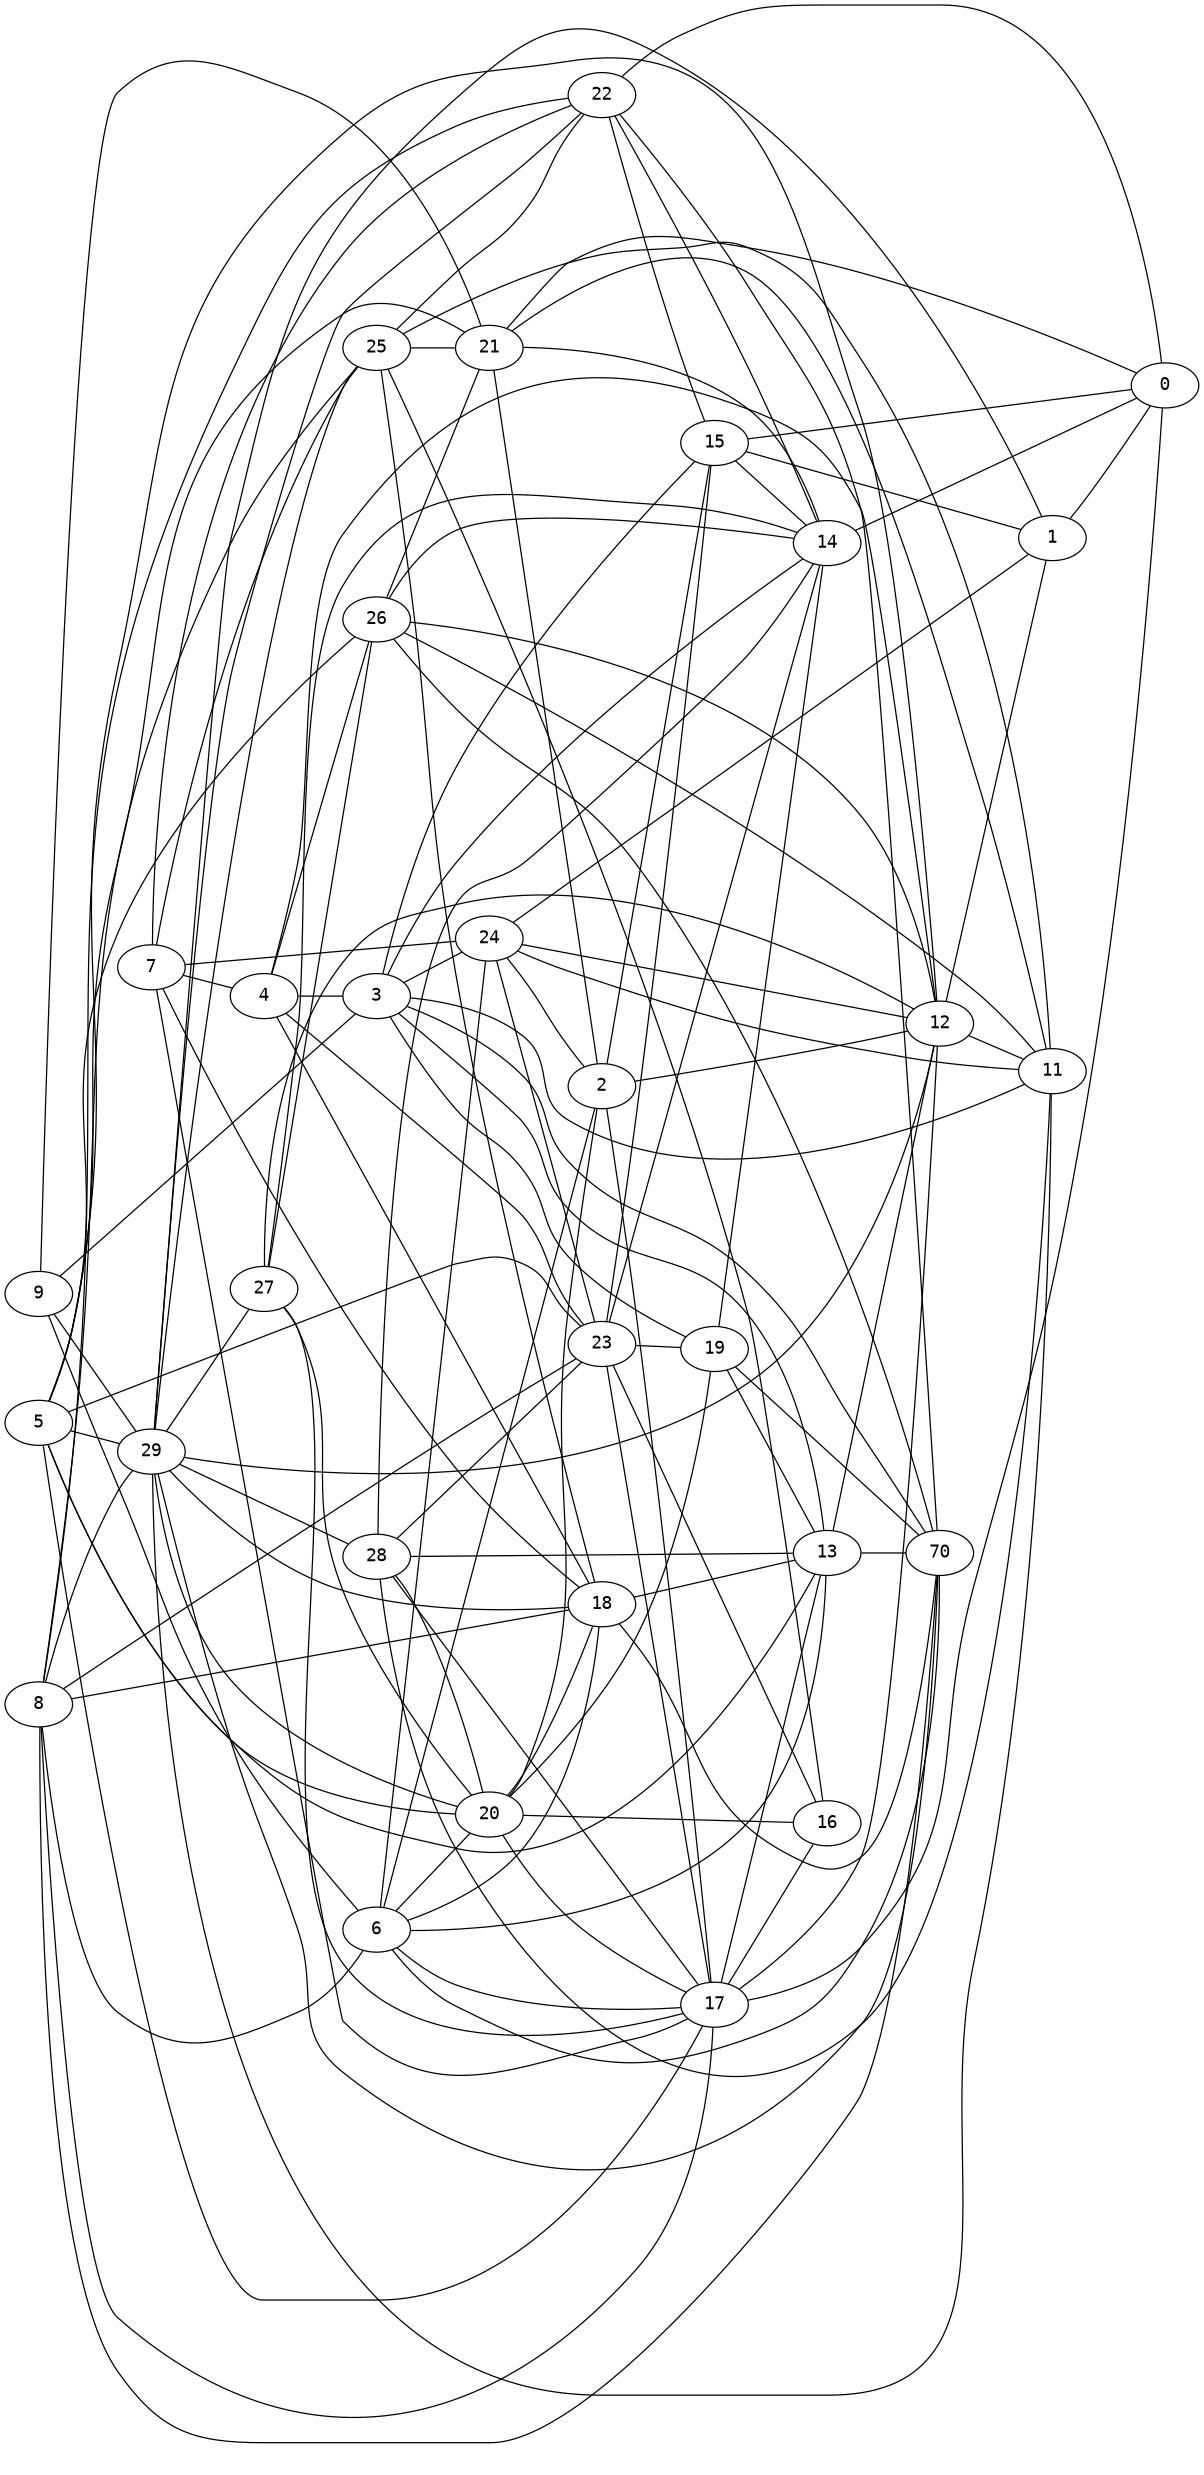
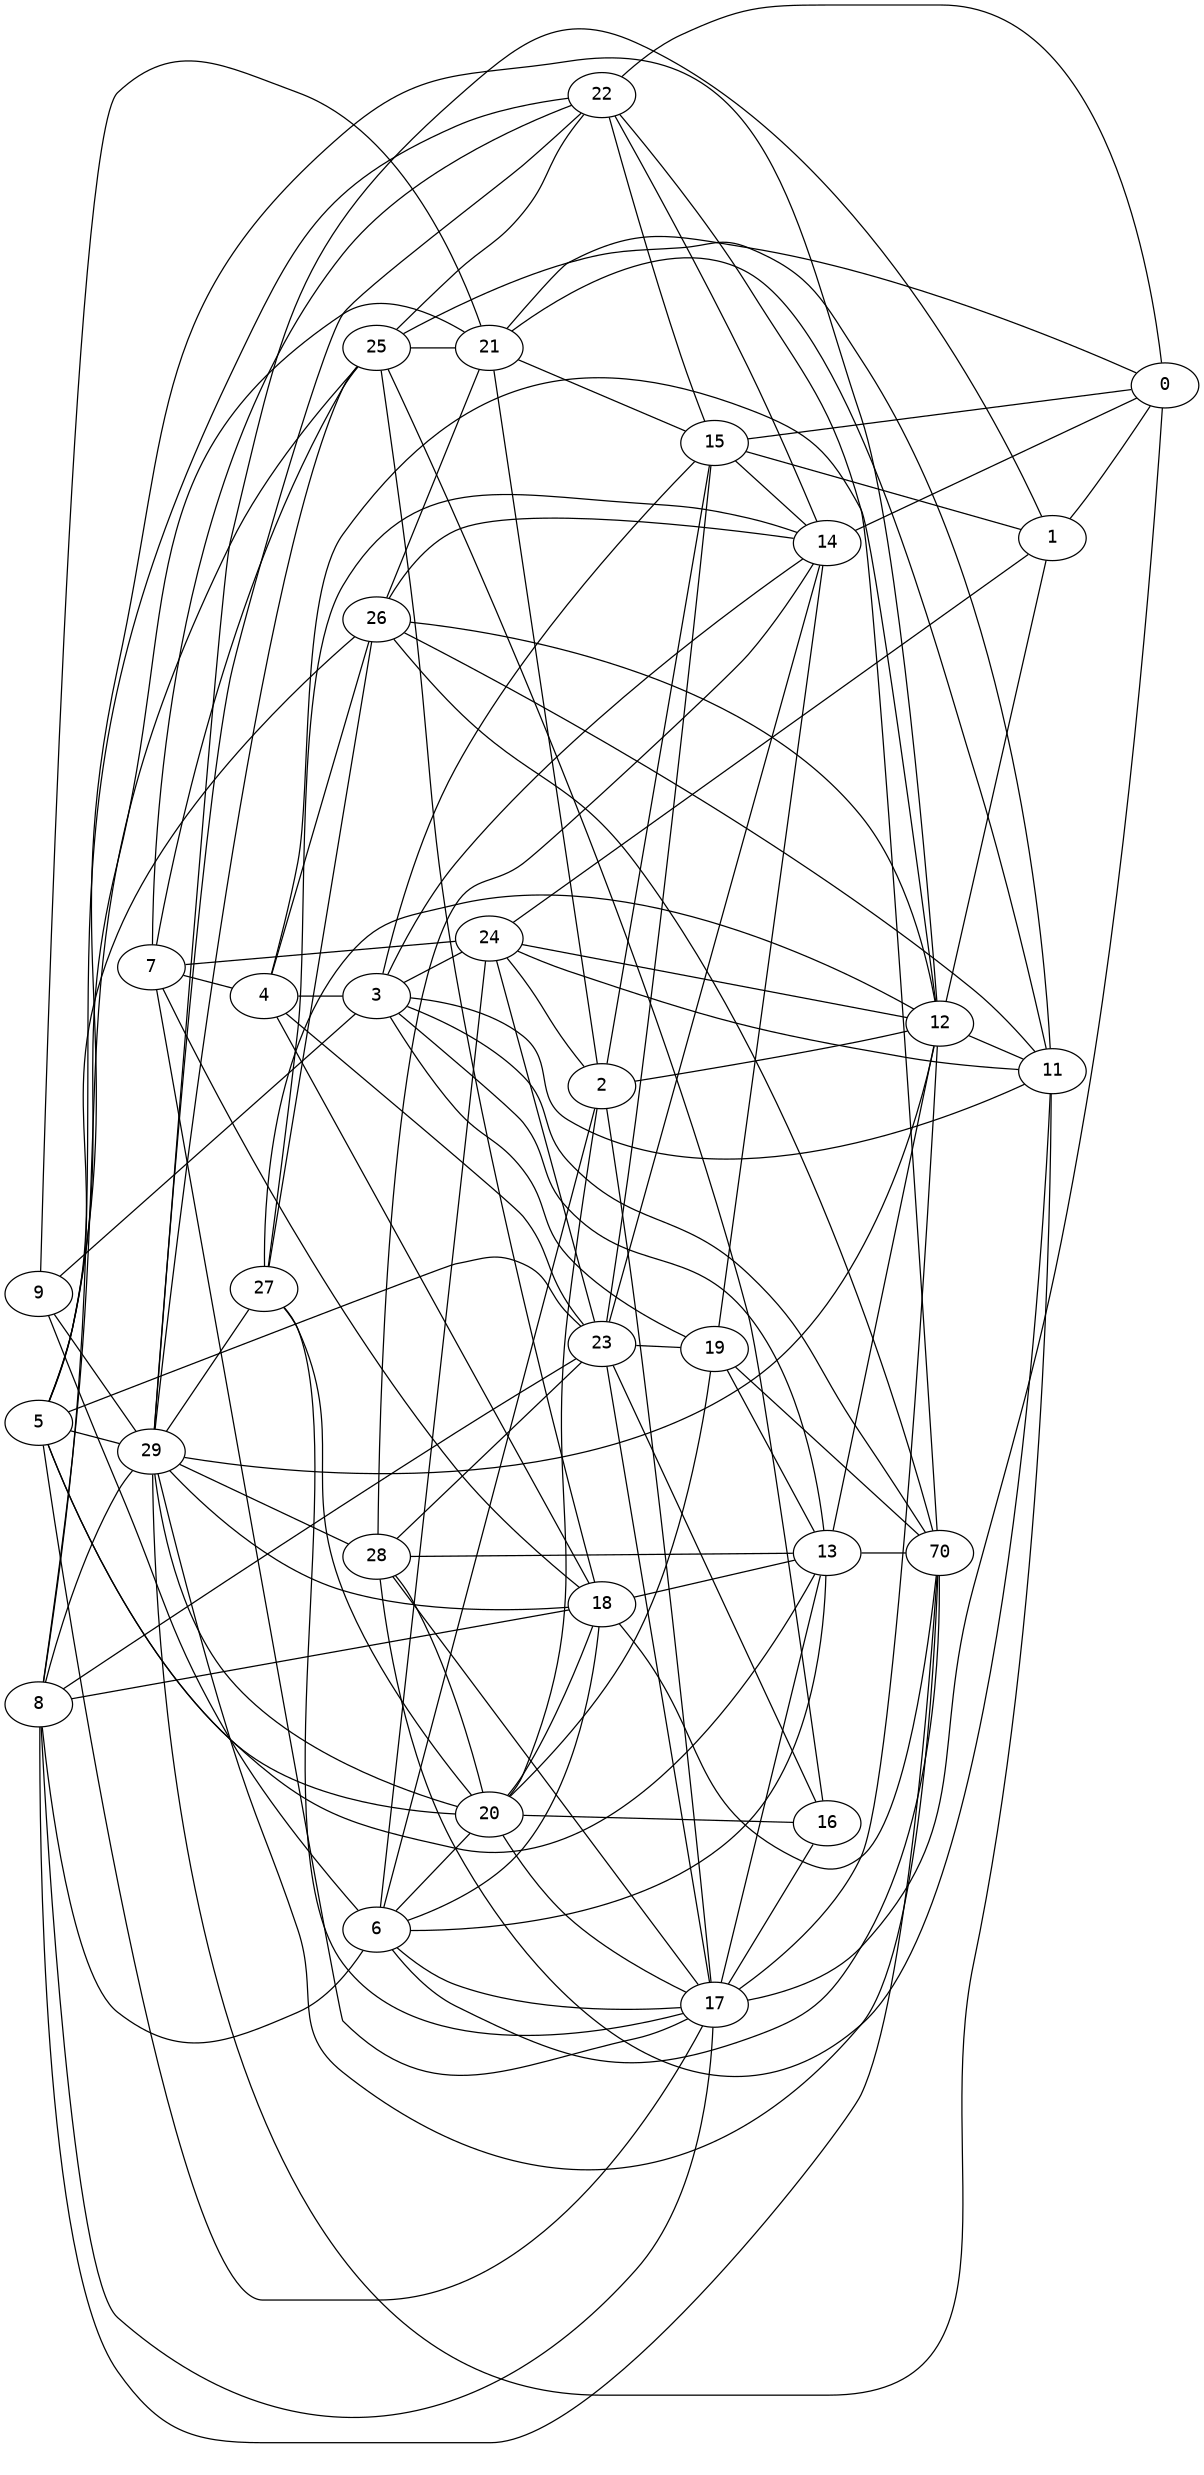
edge "21" -- "14": now "21" -- "15"
